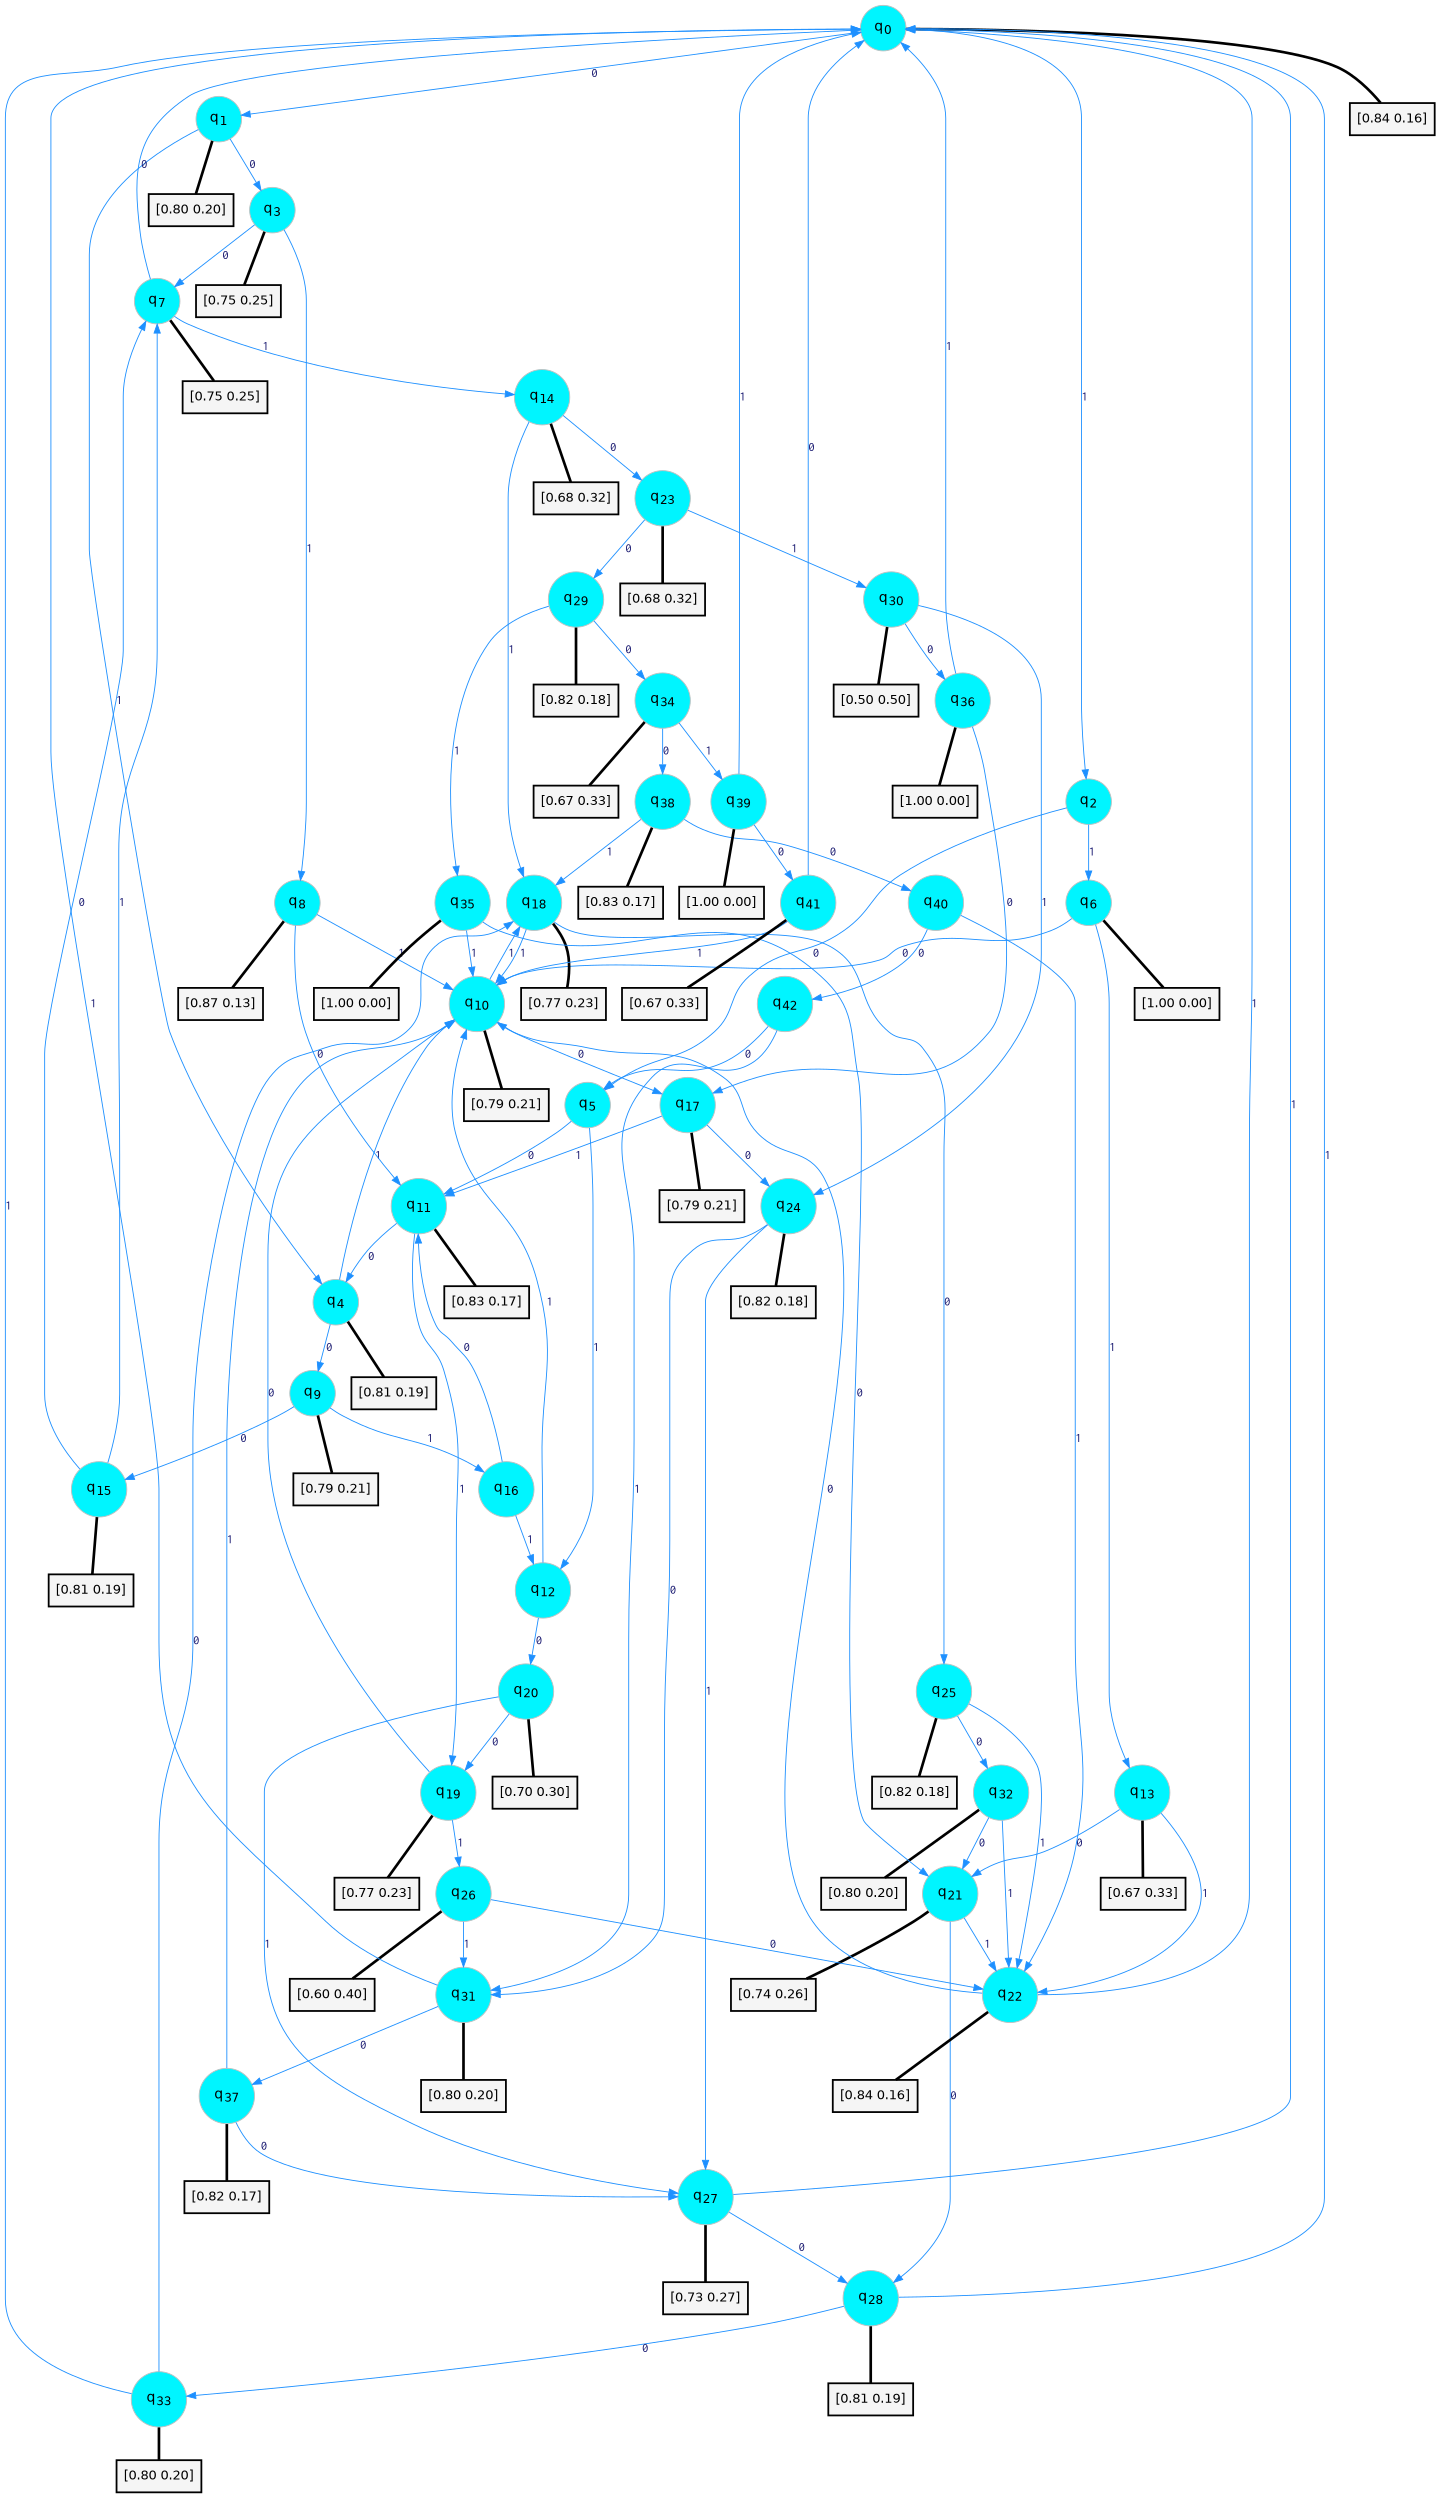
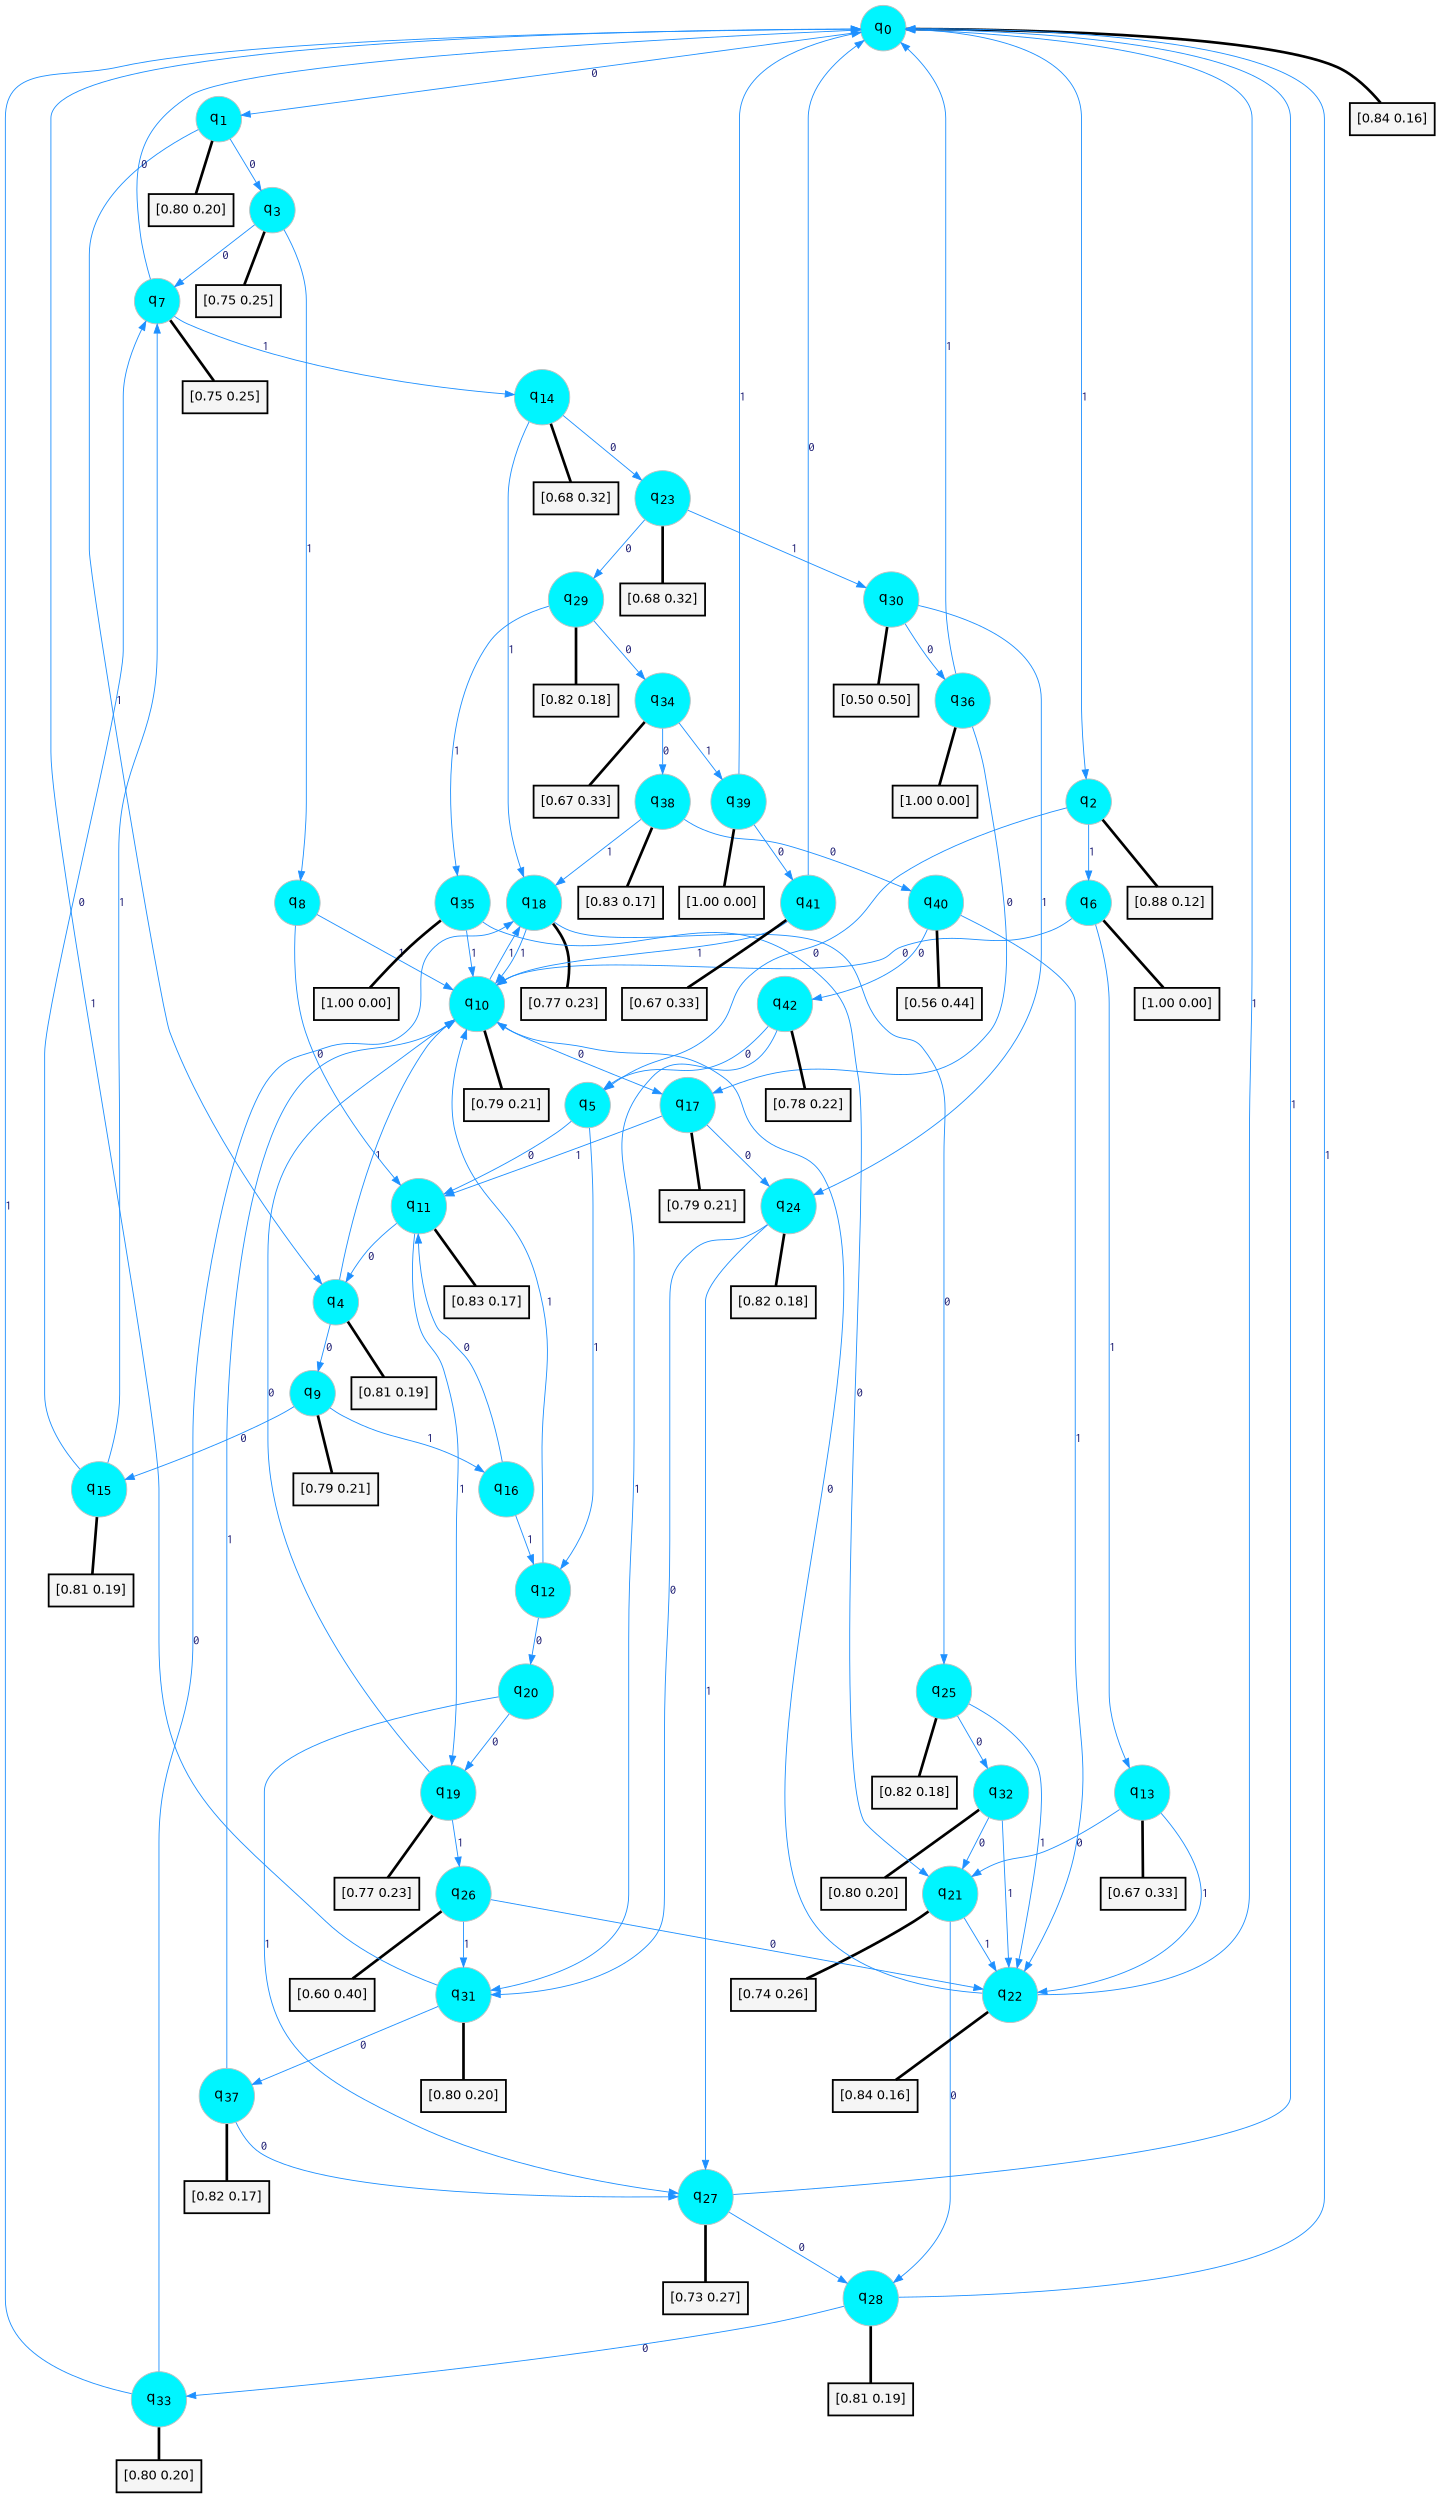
node "[0.88 0.12]": added
node "[0.87 0.13]": removed
node "[0.56 0.44]": added
node "[0.78 0.22]": added
node "[0.70 0.30]": removed
